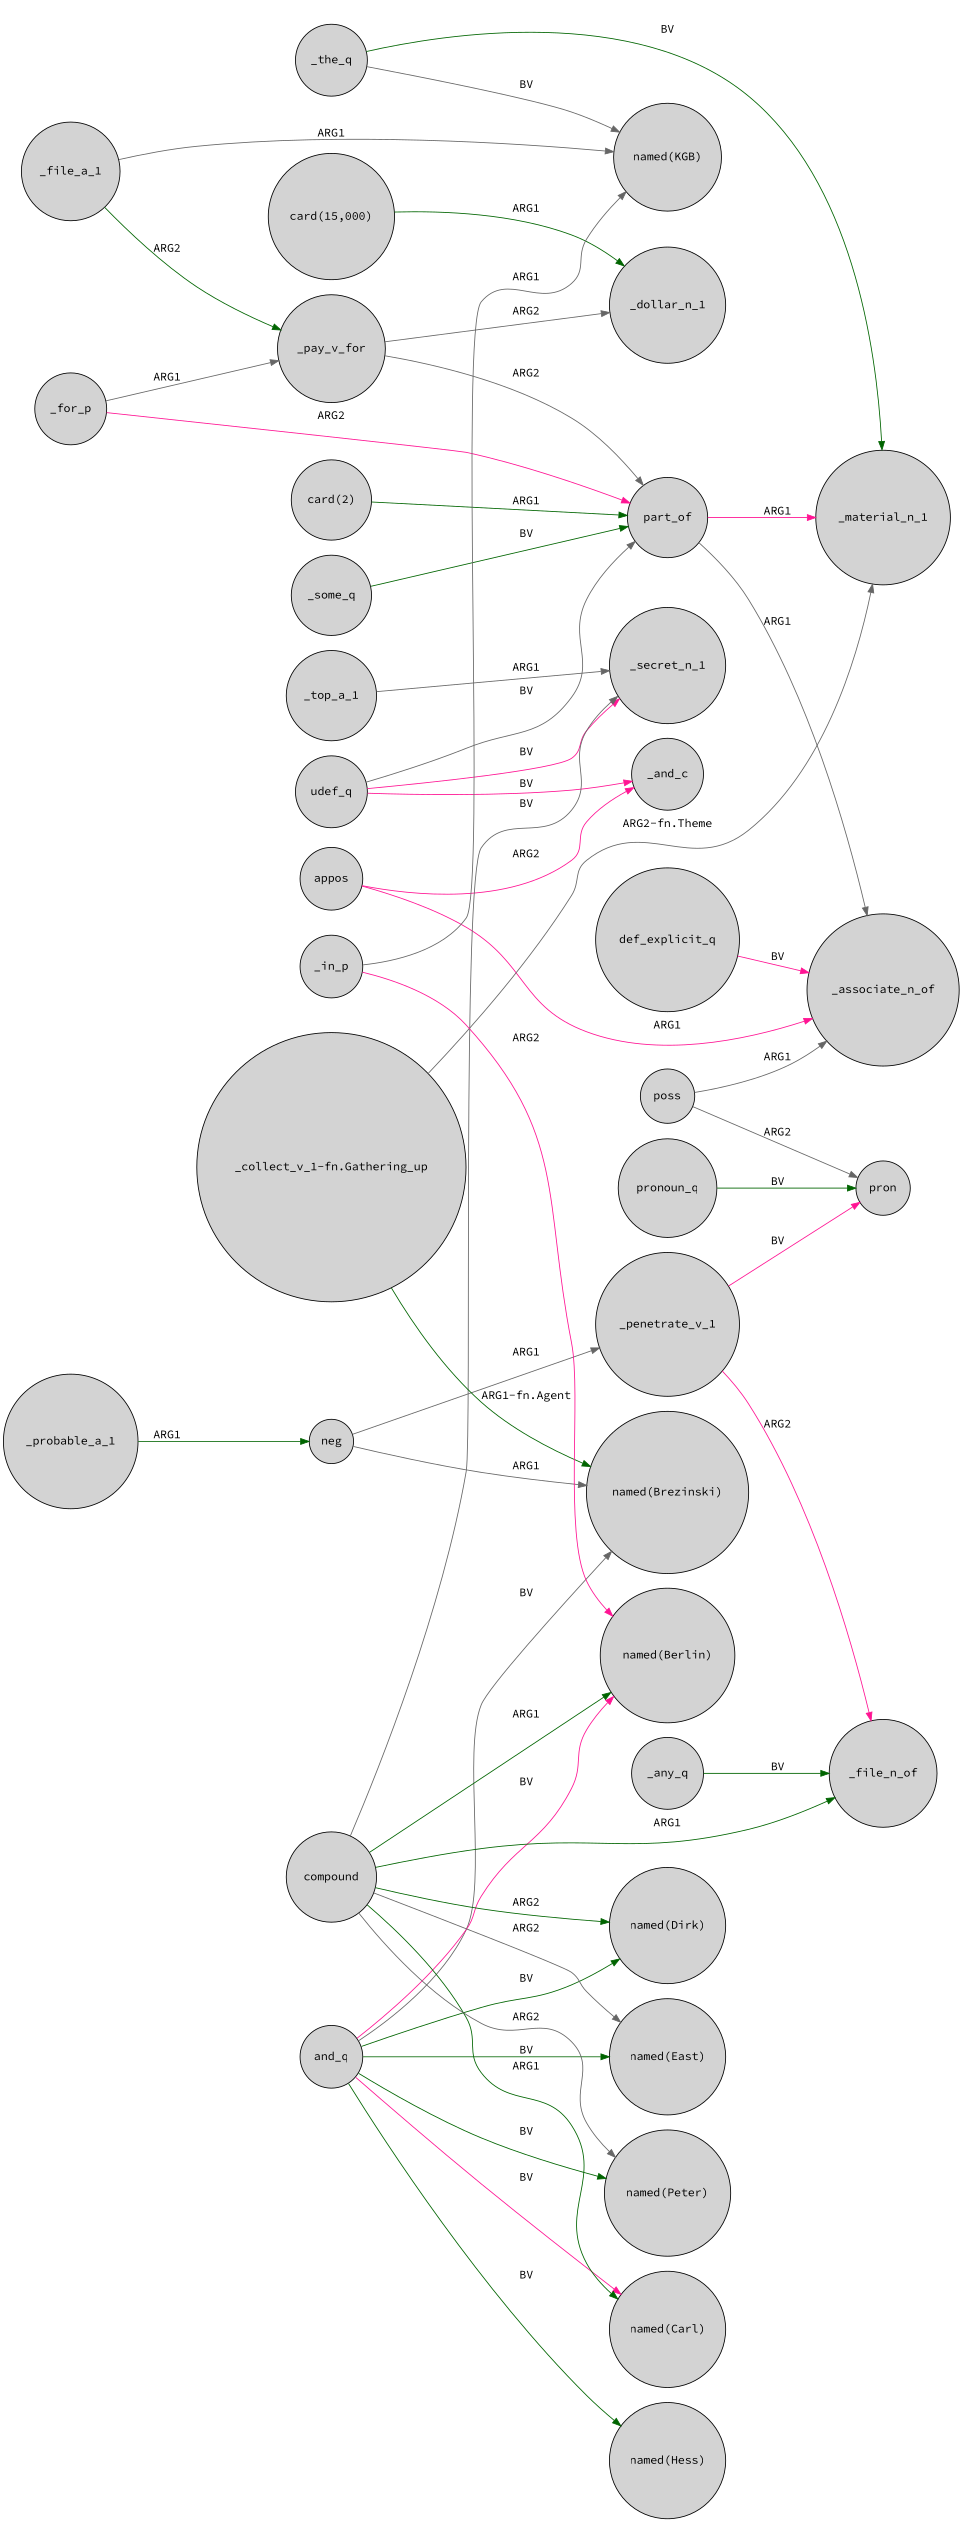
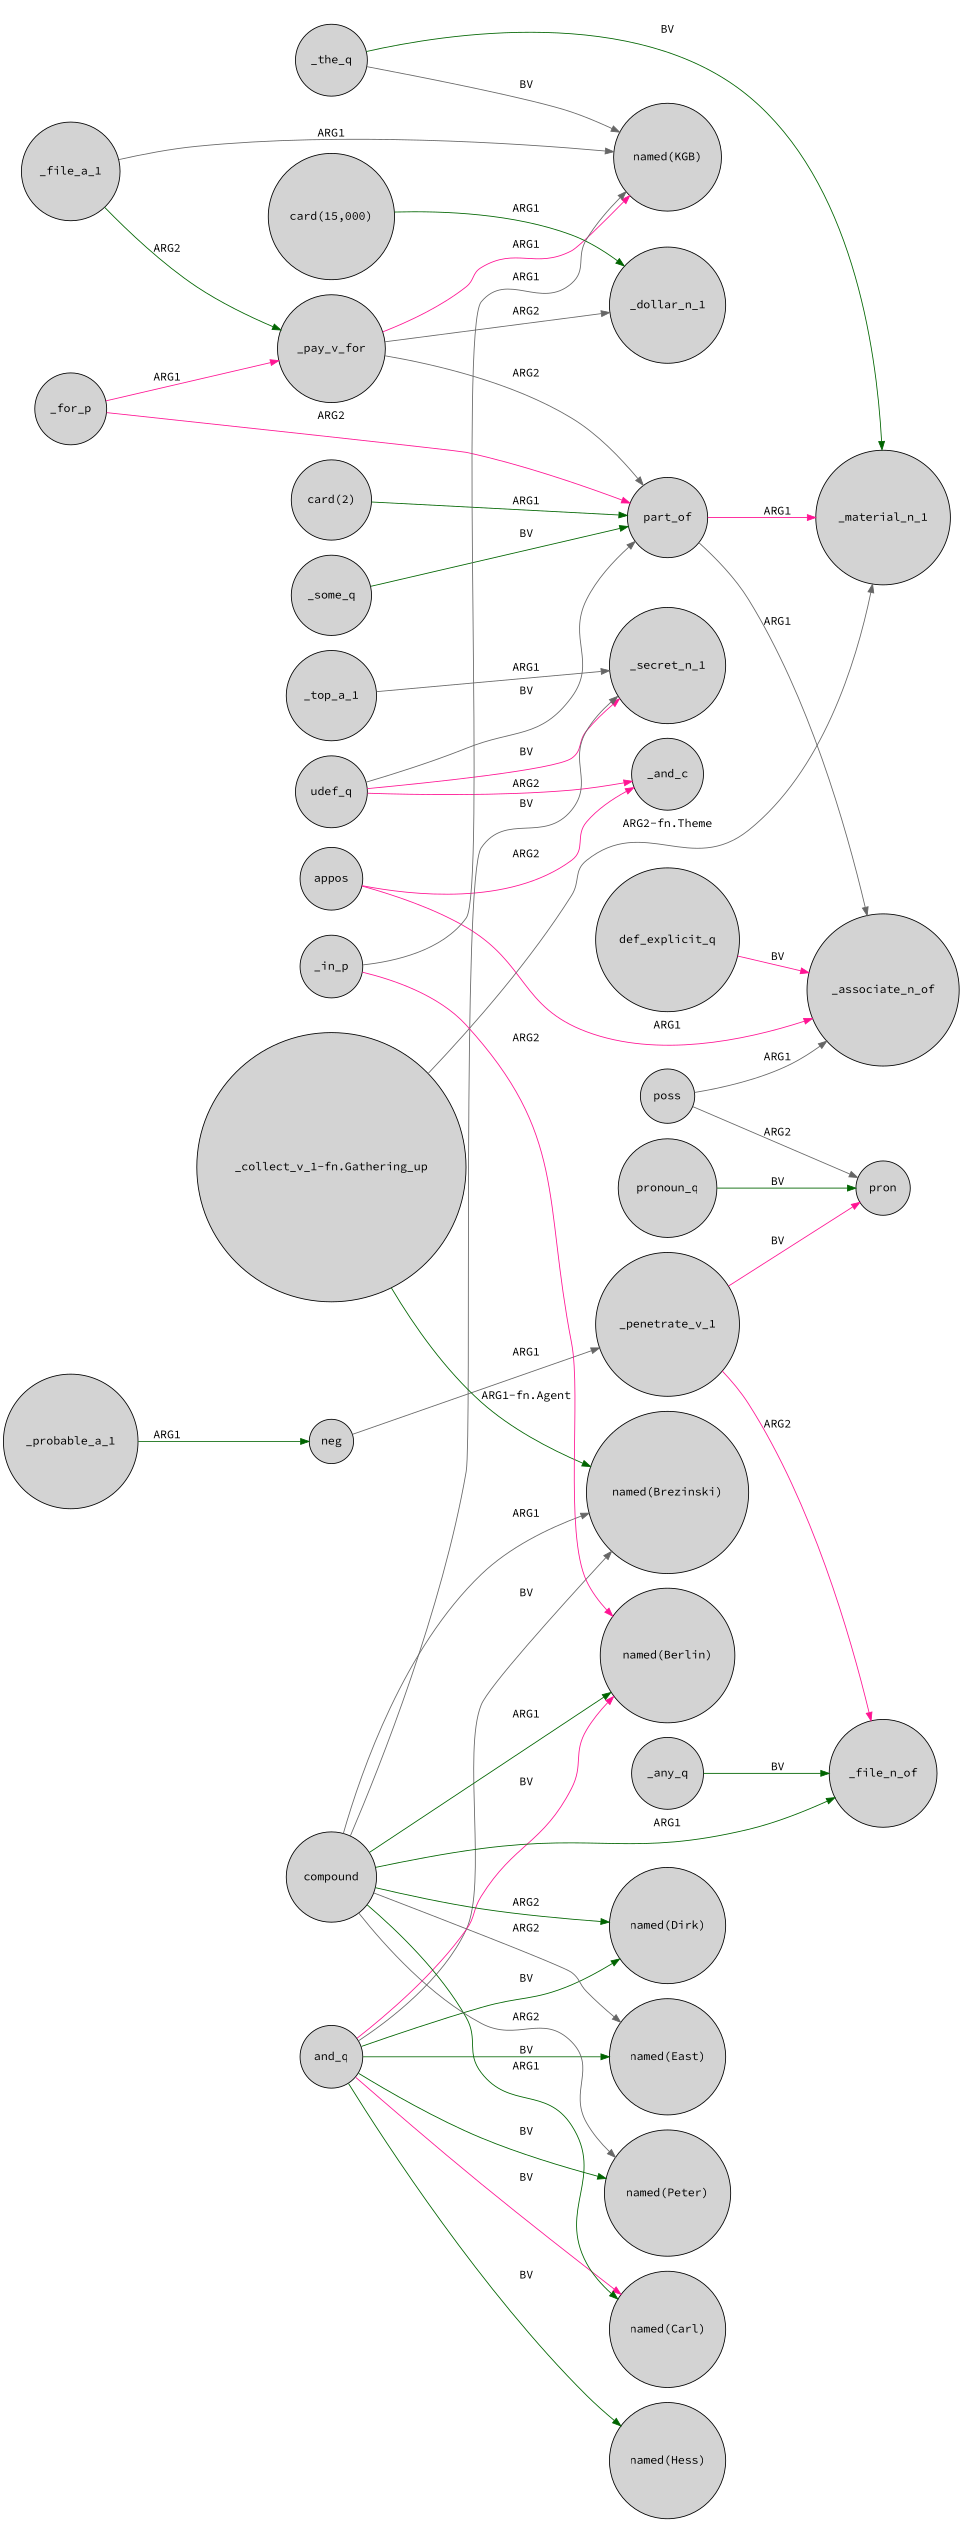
edge "_pay_v_for" -> "named(KGB)": added, label "ARG1"
edge "_for_p" -> "_pay_v_for": color gray40 -> deeppink
edge "udef_q" -> "_and_c": label "BV" -> "ARG2"
edge "neg" -> "named(Brezinski)": now "compound" -> "named(Brezinski)"
